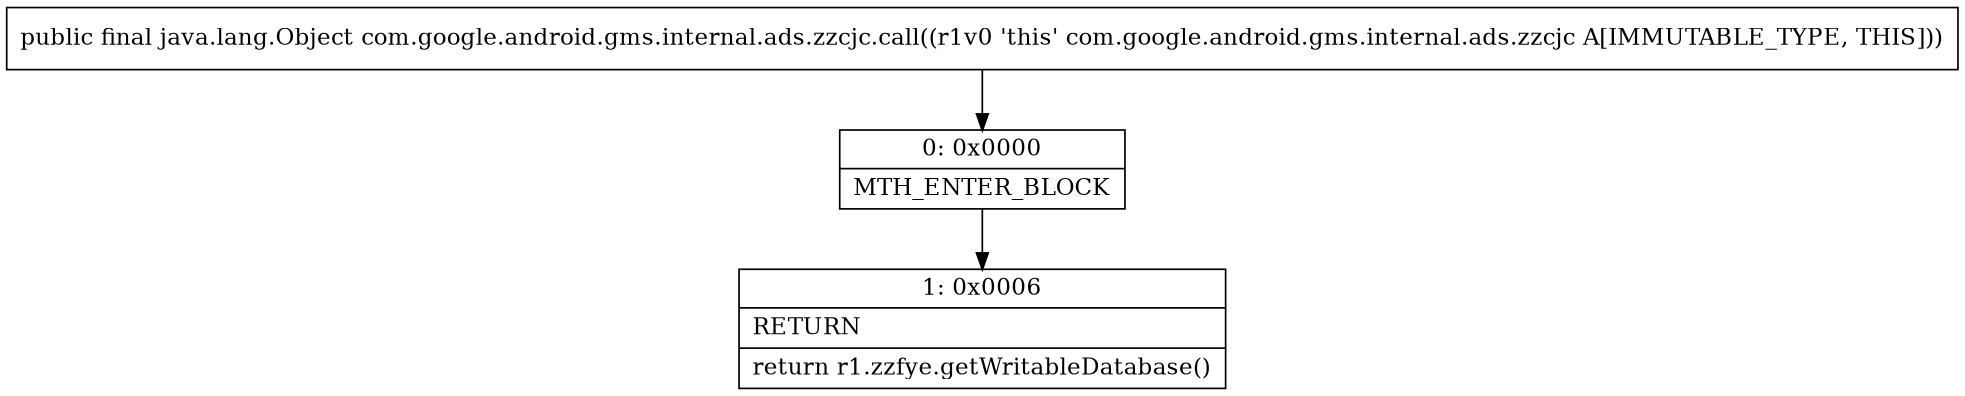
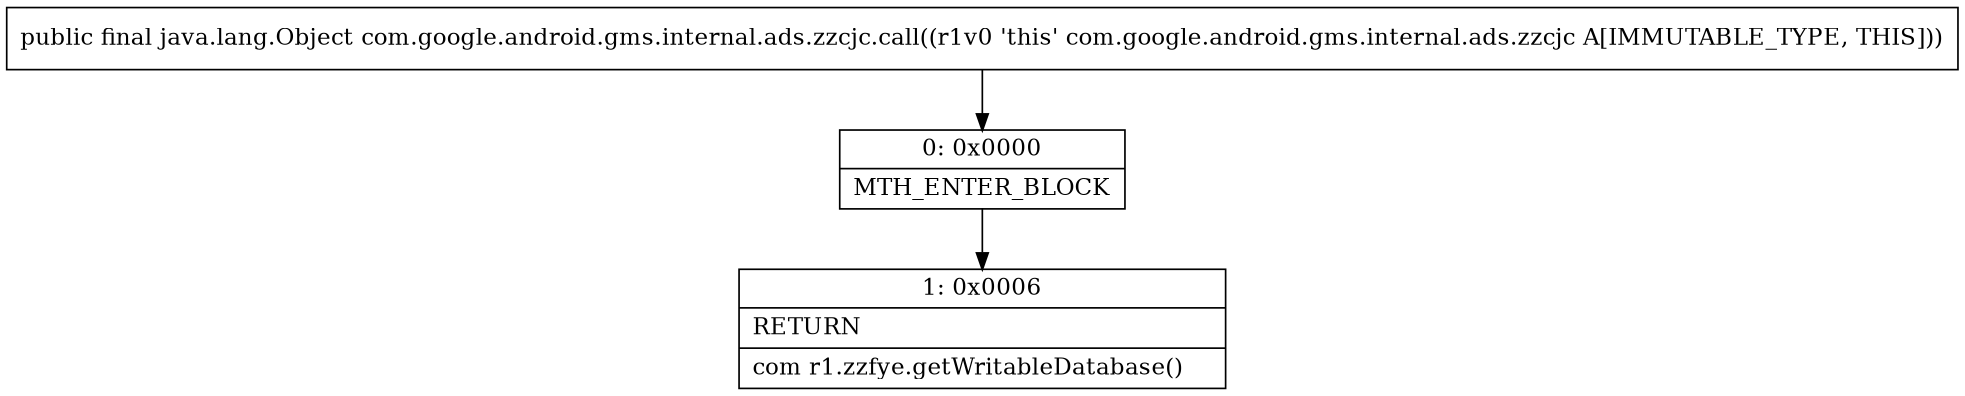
node "1: 0x0006": text "return r1.zzfye.getWritableDatabase()" -> "com r1.zzfye.getWritableDatabase()"
